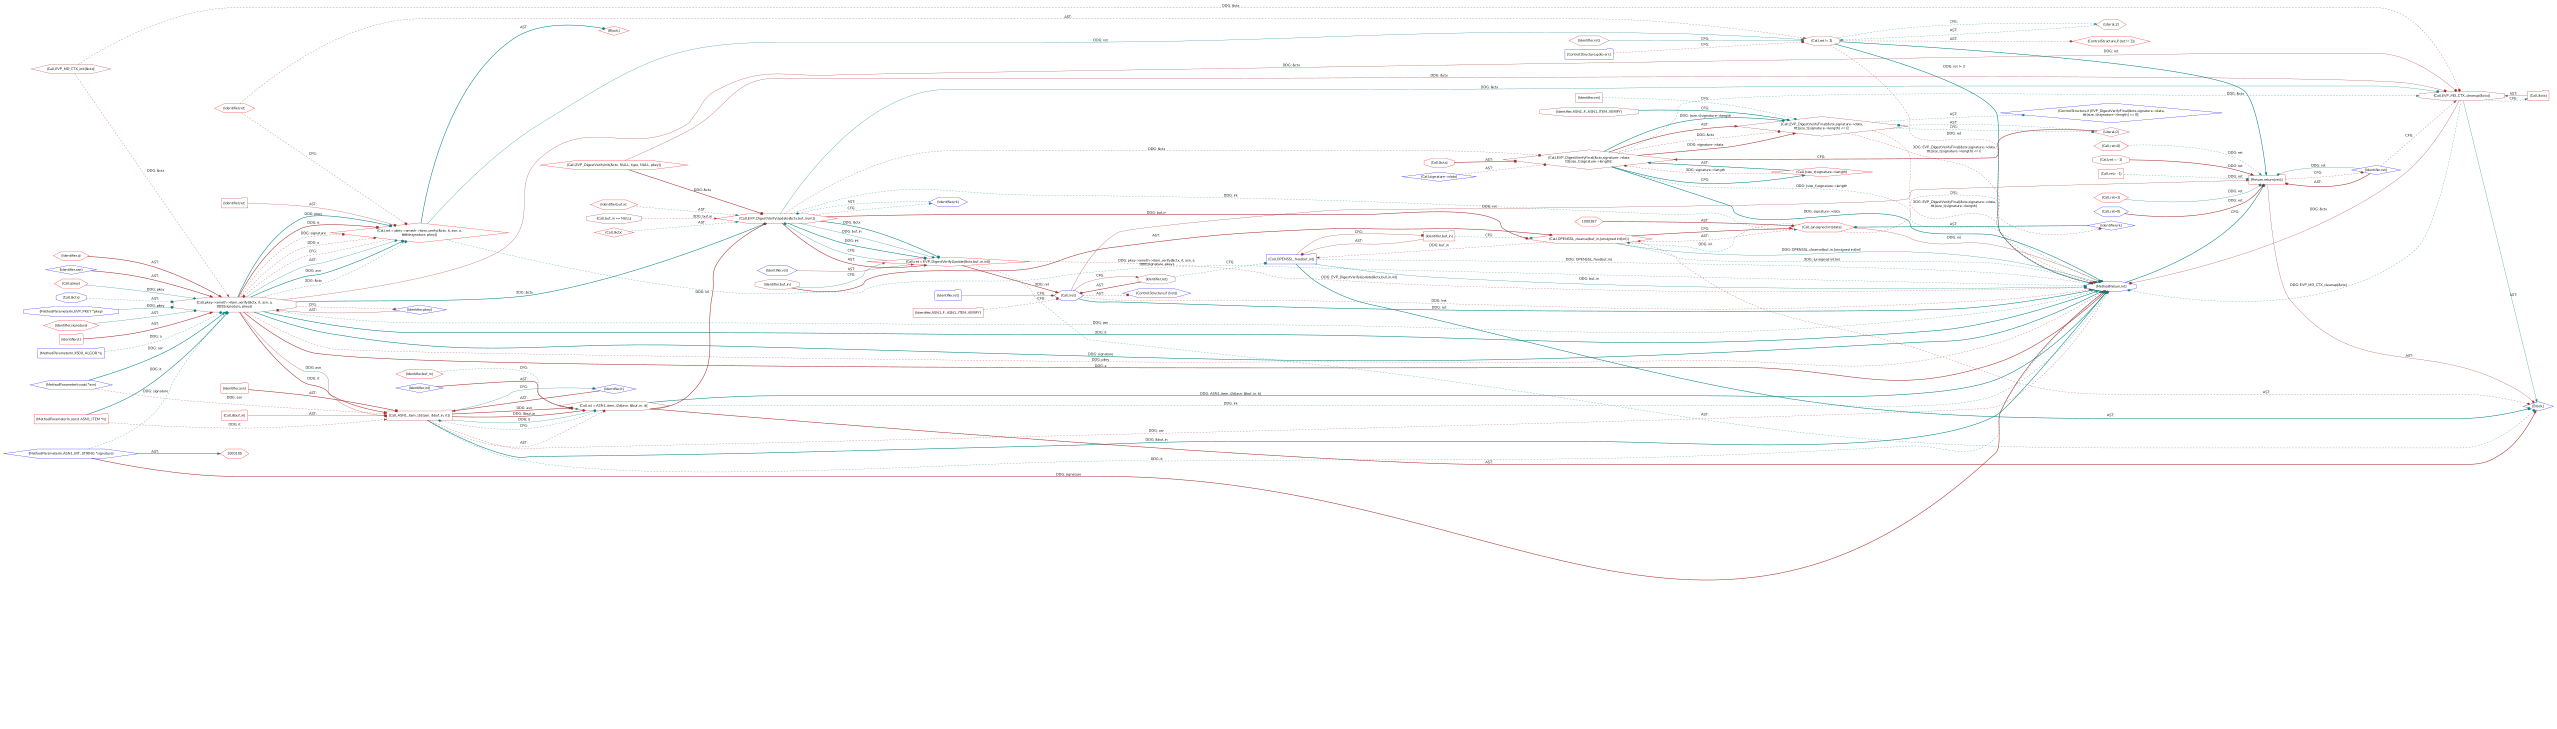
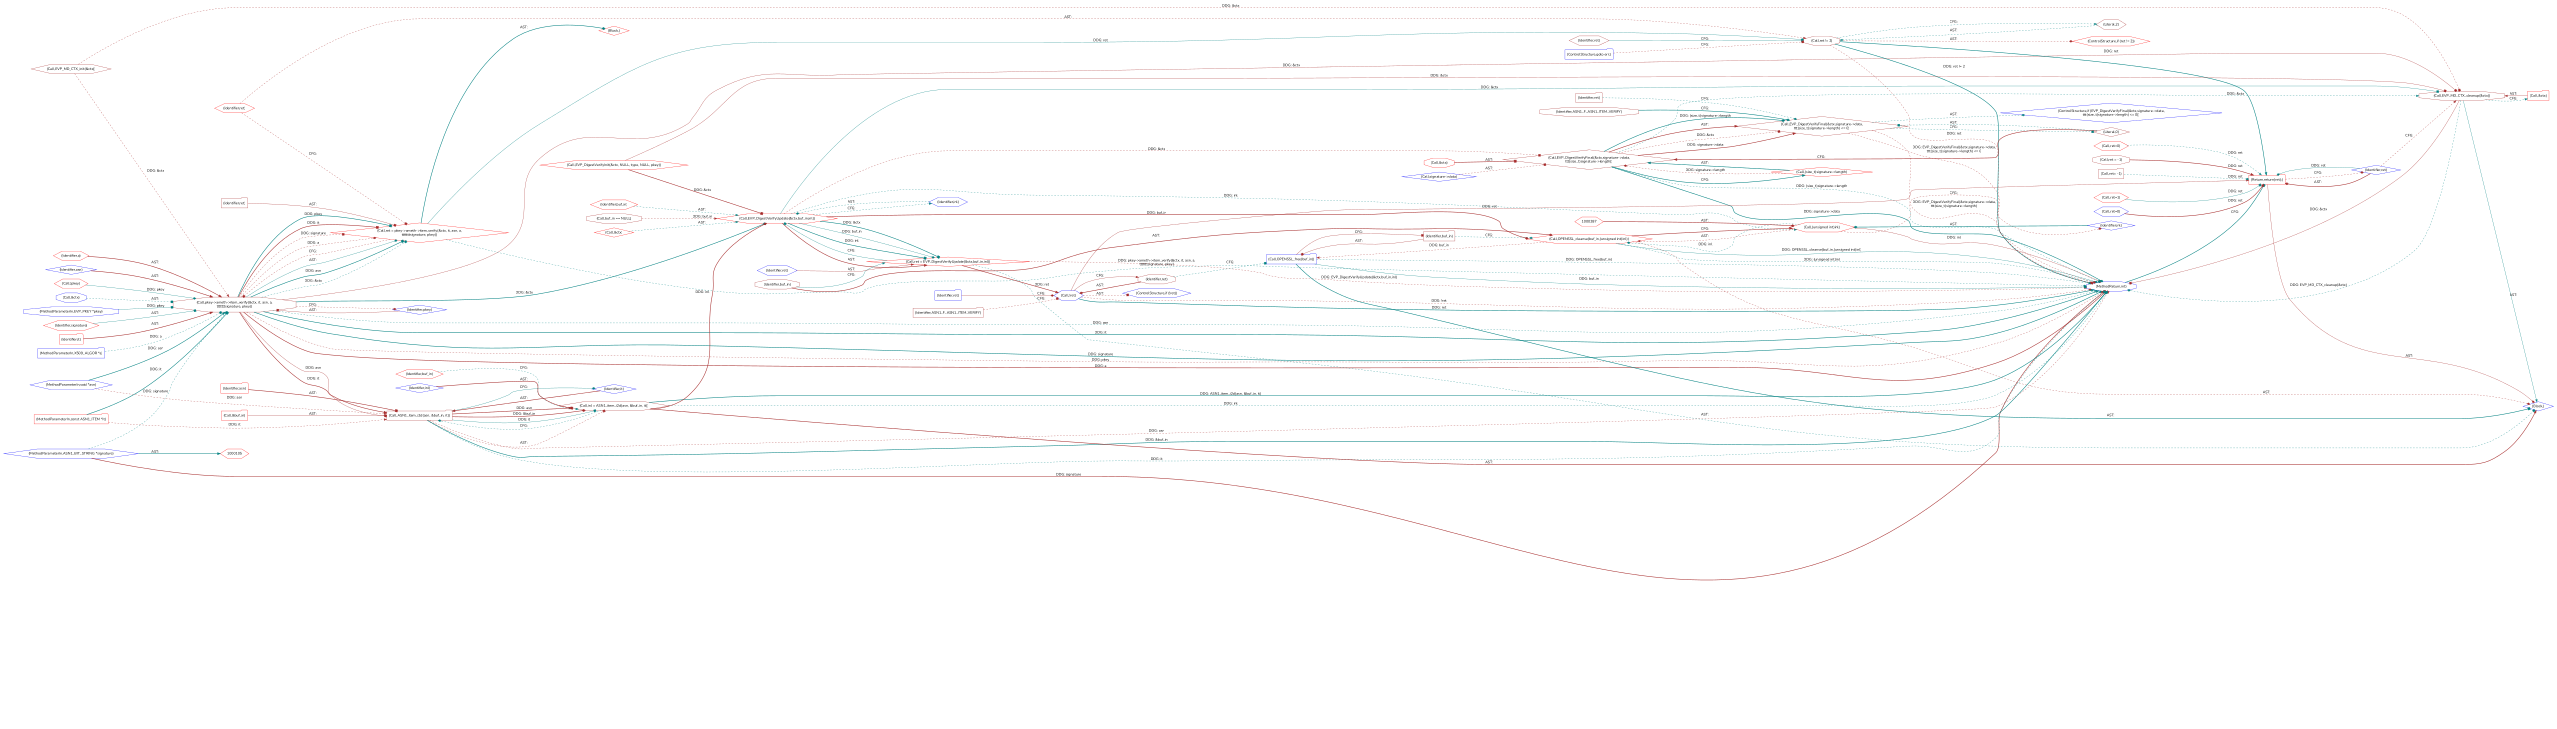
node "(Call,(unsigned int)data)": label "(Call,(unsigned int)data)" -> "(Call,(unsigned int)inl)"
